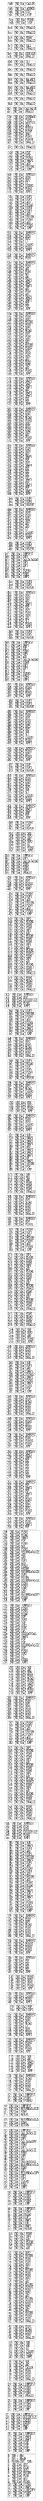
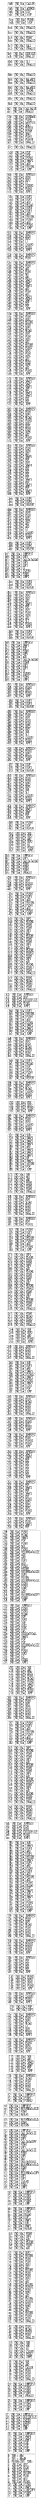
node "5bc: [NO_SSA] INVALID": removed
